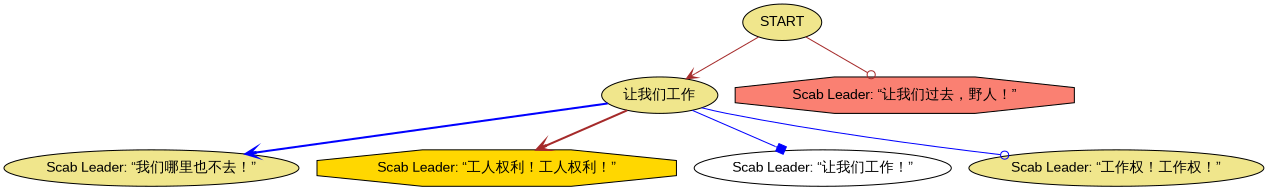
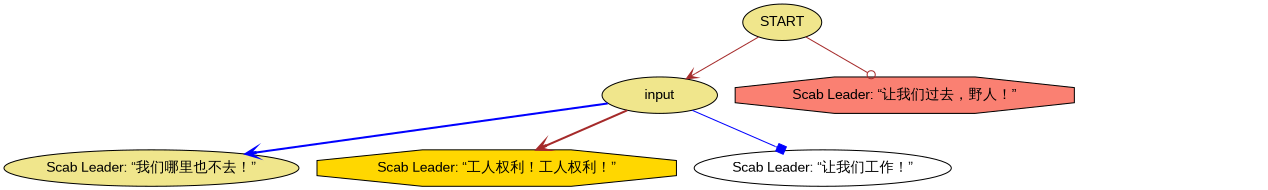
node "让我们工作": label "让我们工作" -> "input"
node "Scab Leader: “工作权！工作权！”": removed
